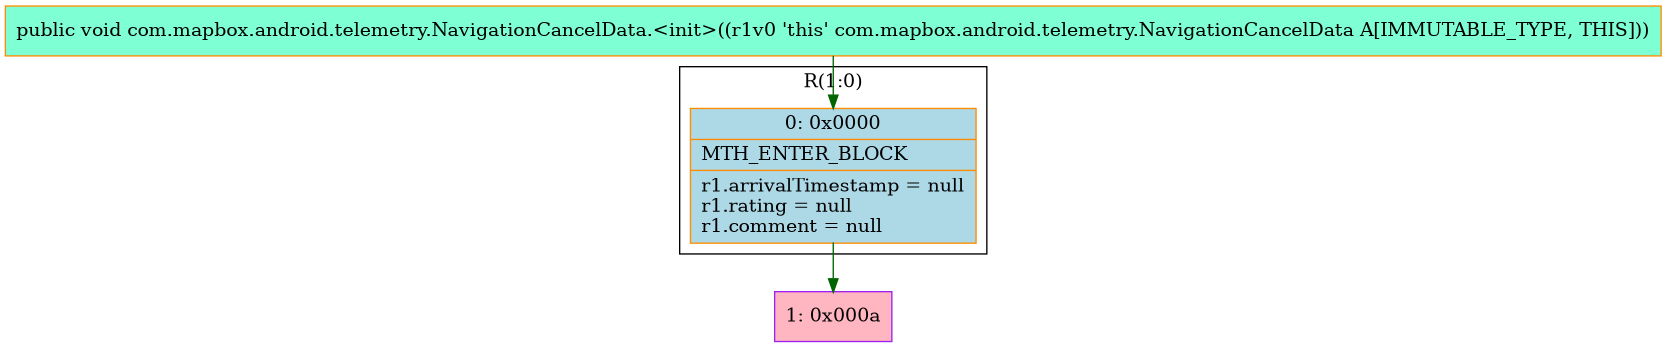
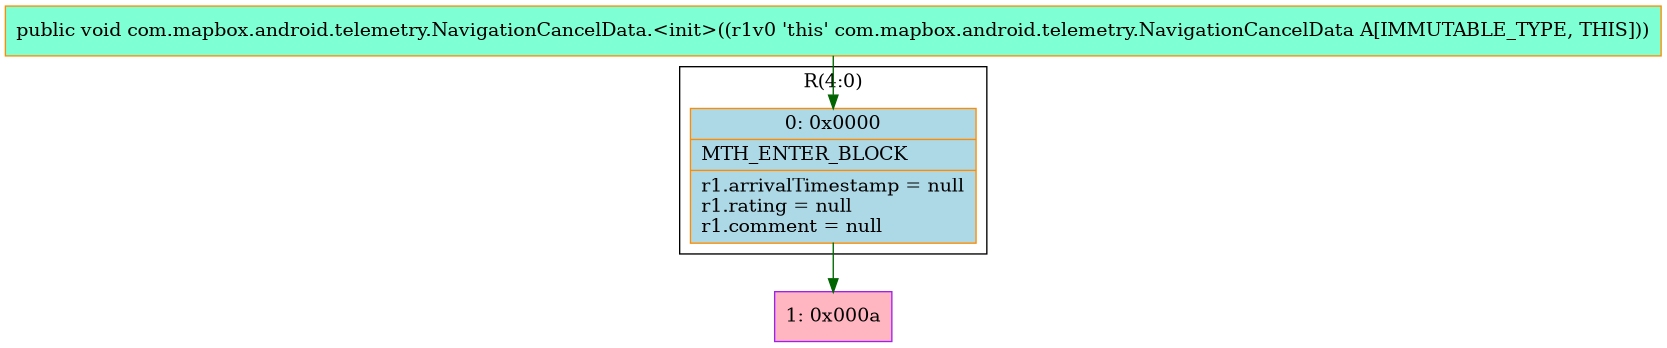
cluster "R(1:0)": label "R(1:0)" -> "R(4:0)"
